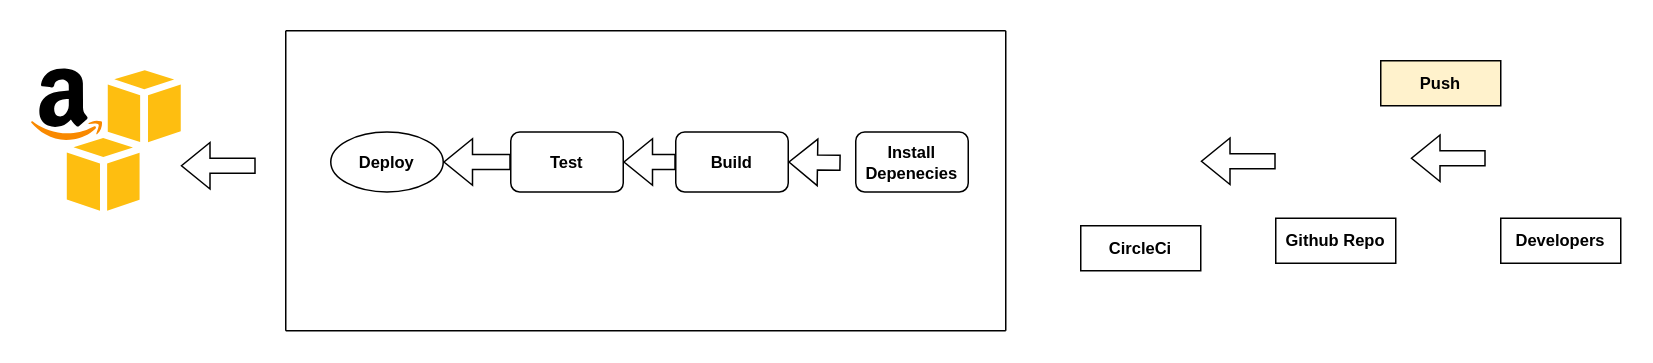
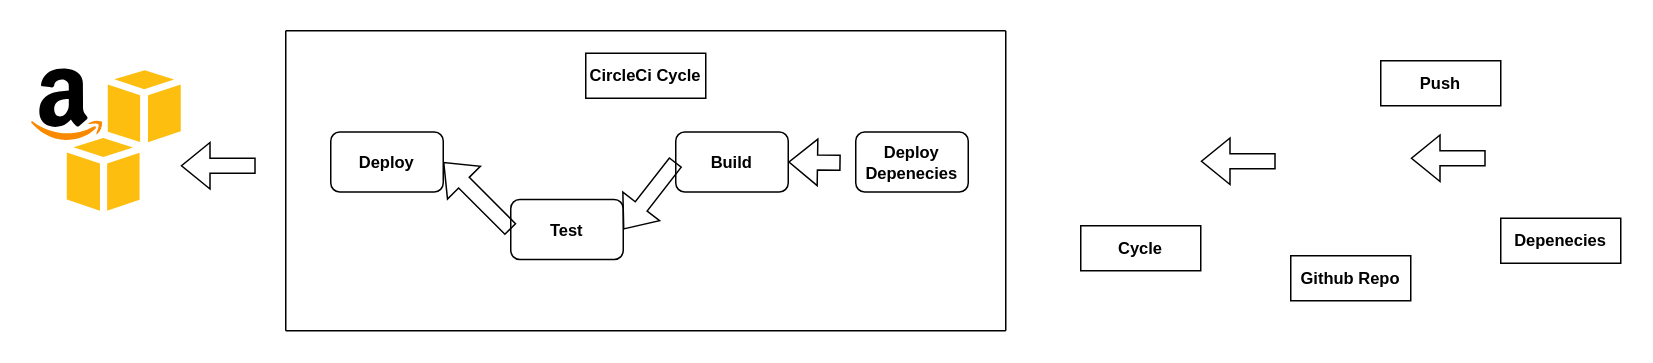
node "CircleCi Cycle": added
node "Push": fillcolor #fff2cc -> #ffffff
node "Deploy": shape ellipse -> rounded rectangle
node "Test": moved (567, 162) -> (567, 230)
node "Install Depenecies": label "Install Depenecies" -> "Deploy Depenecies"
node "Github Repo": moved (1336, 241) -> (1351, 278)
node "Developers": label "Developers" -> "Depenecies"
node "CircleCi": label "CircleCi" -> "Cycle"
